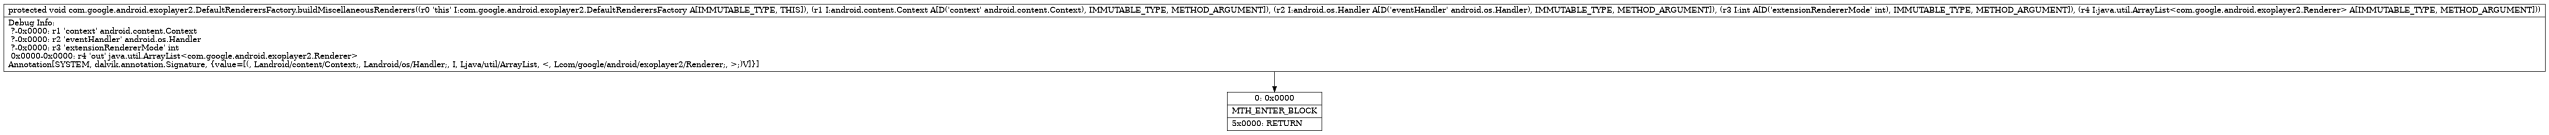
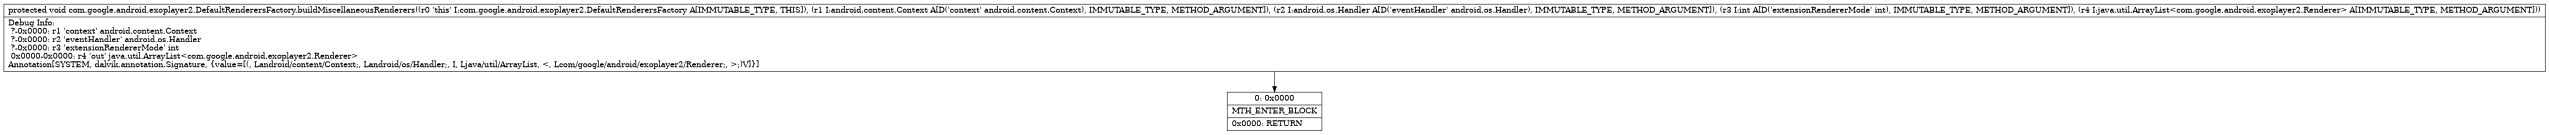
node "0: 0x0000": text "5x0000: RETURN" -> "0x0000: RETURN"
